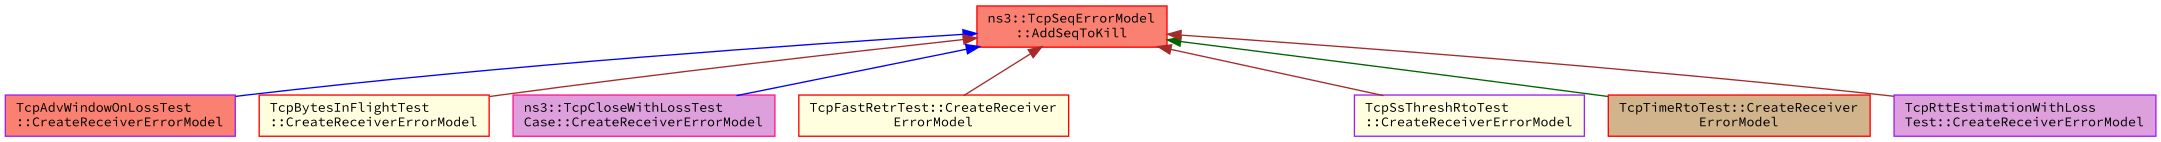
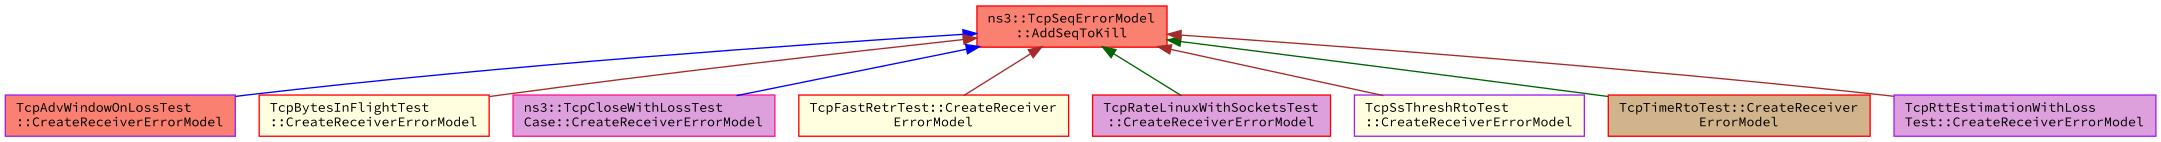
node "TcpRateLinuxWithSocketsTest ::CreateReceiverErrorModel": added
